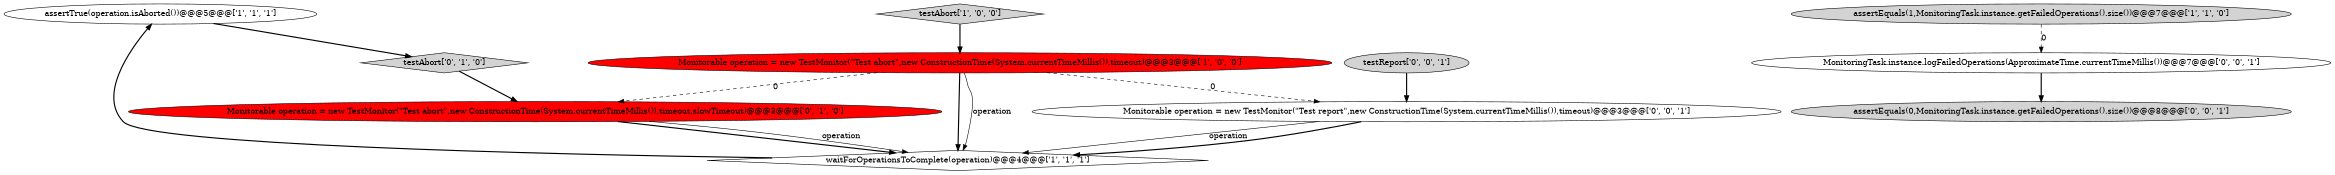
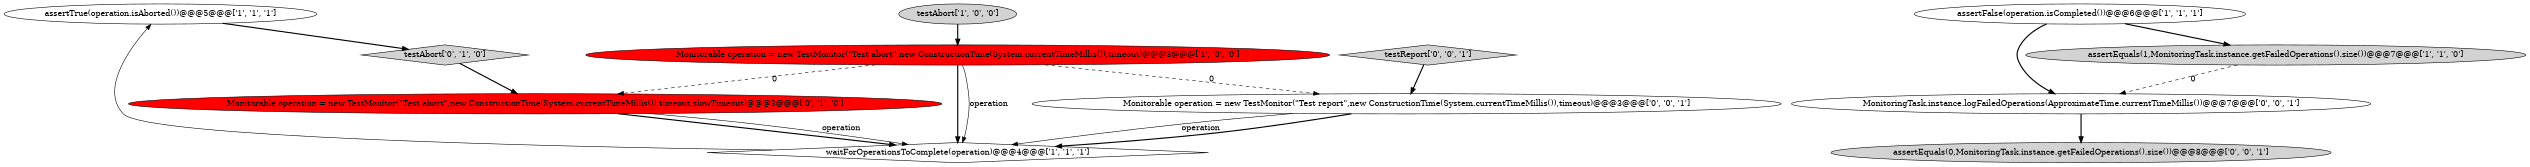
node "testAbort['1', '0', '0']": shape diamond -> ellipse
node "assertFalse(operation.isCompleted())@@@6@@@['1', '1', '1']": added
node "testReport['0', '0', '1']": shape ellipse -> diamond
edge "waitForOperationsToComplete(operation)@@@4@@@['1', '1', '1']" -> "assertTrue(operation.isAborted())@@@5@@@['1', '1', '1']": style bold -> solid
